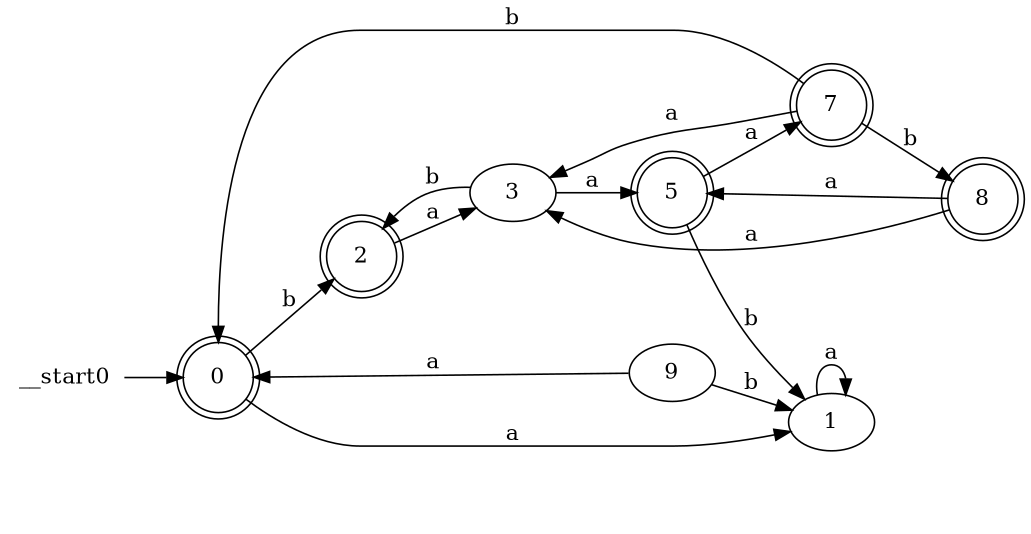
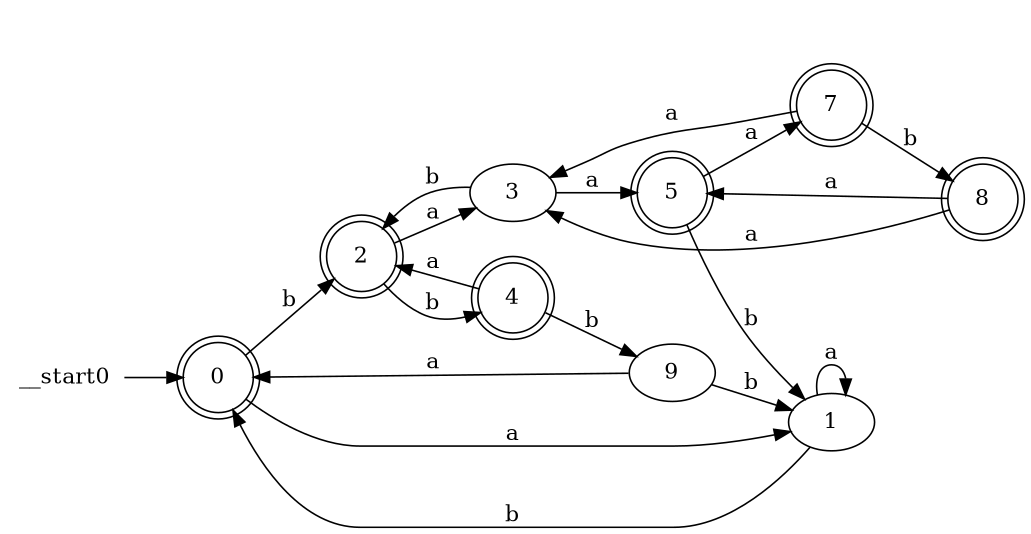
edge "7" -> "0": now "1" -> "0"
node "4": added
